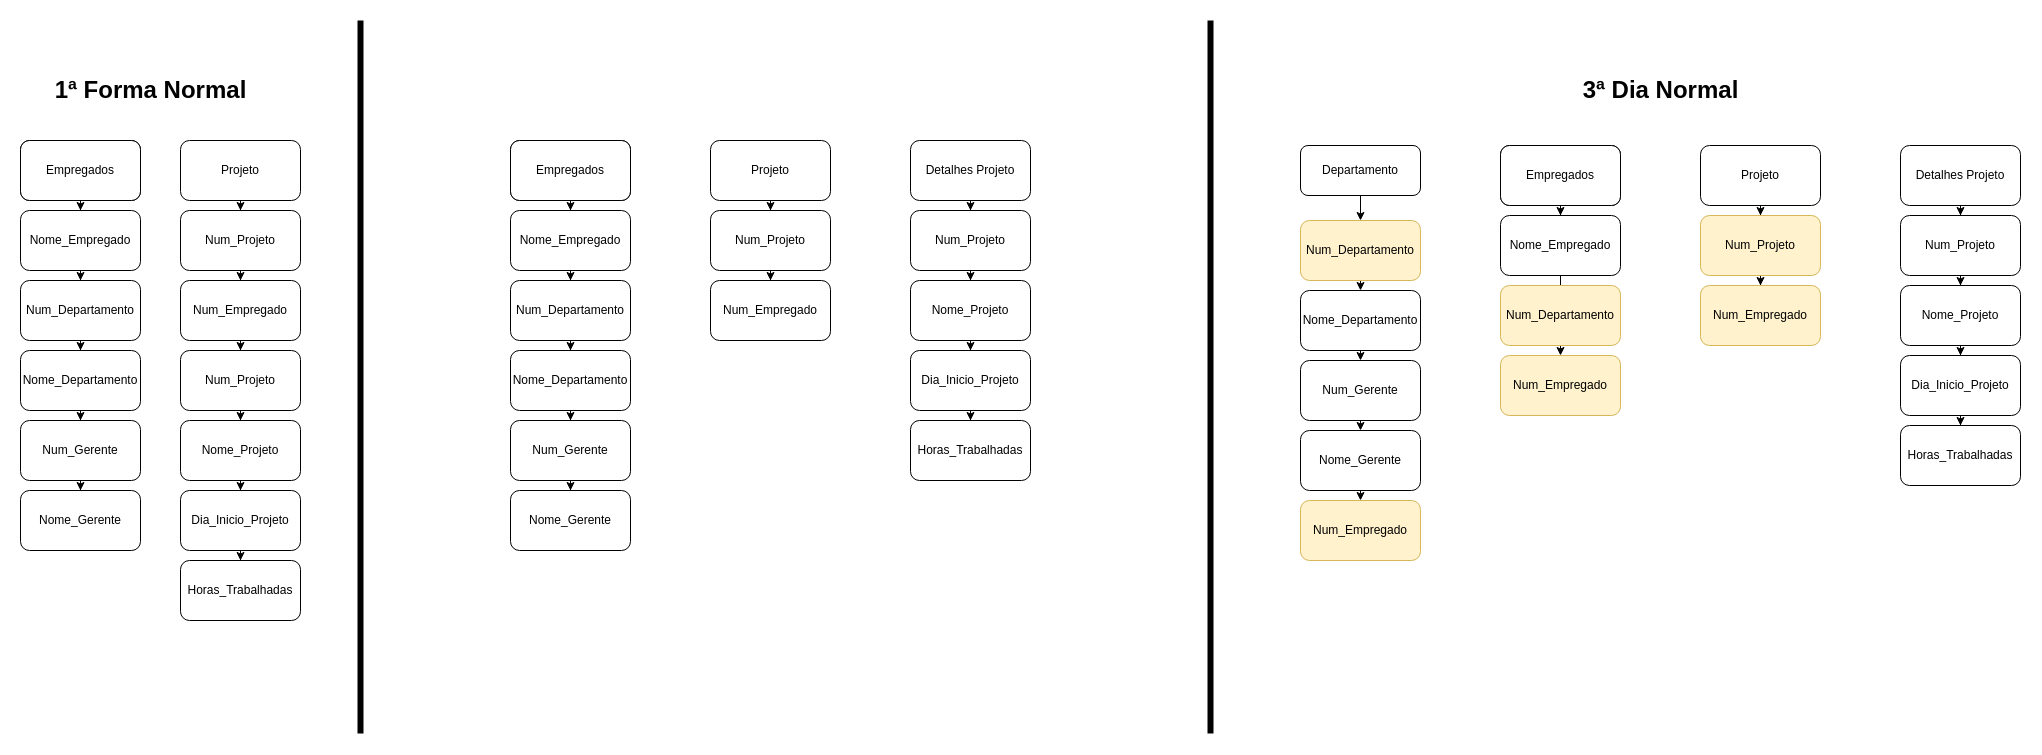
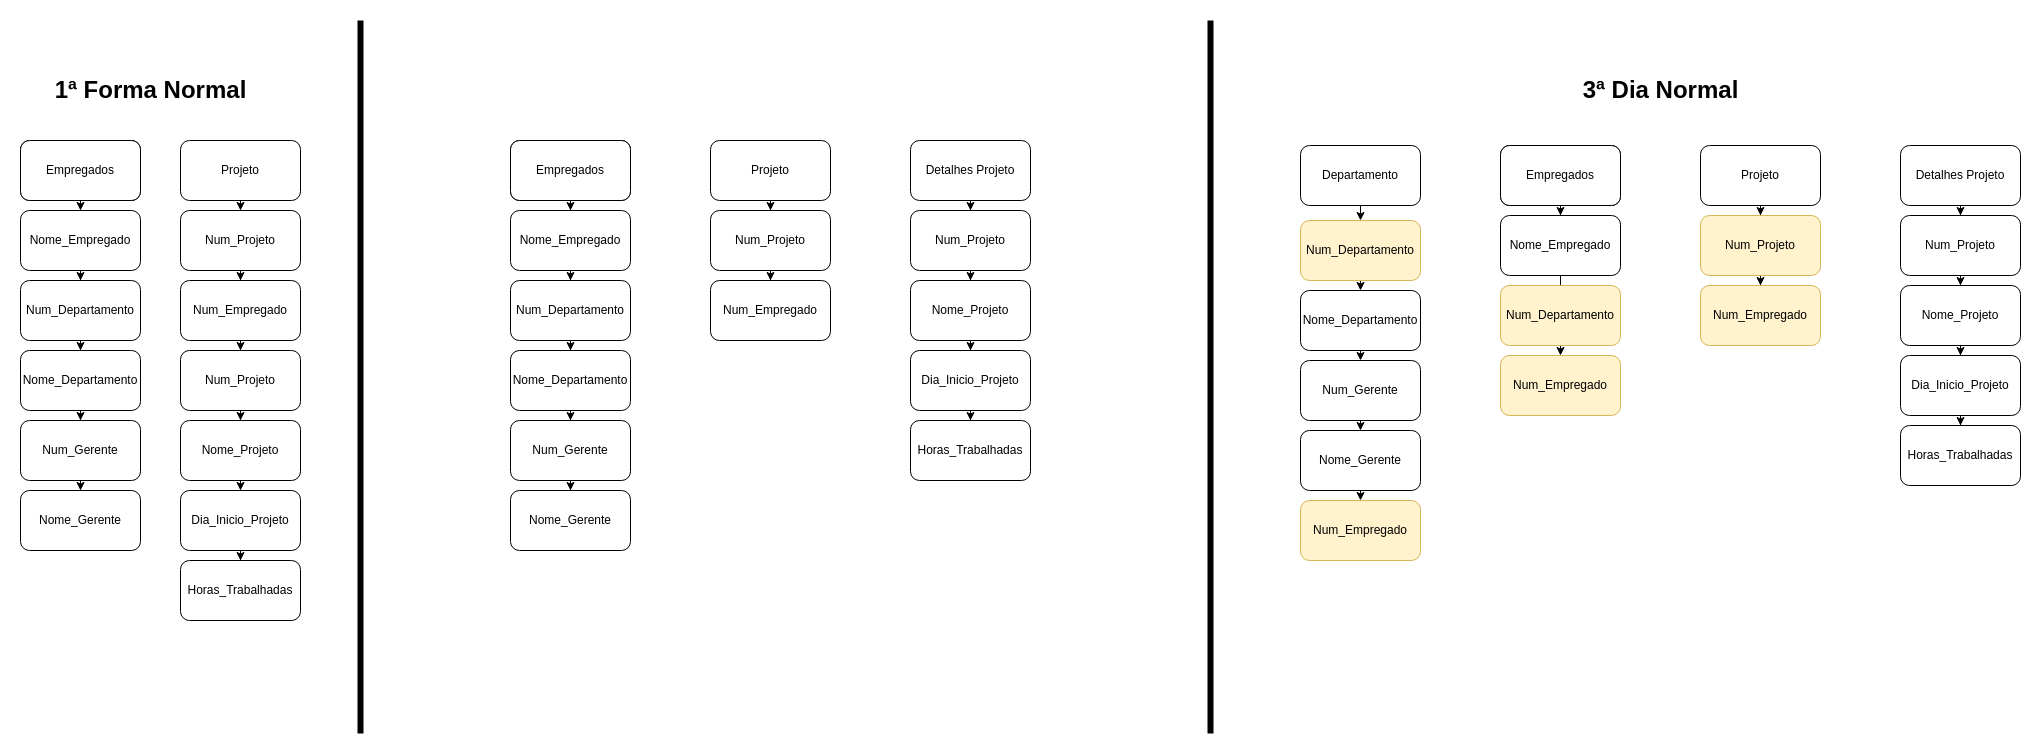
node "Departamento": size 120x50 -> 120x60
